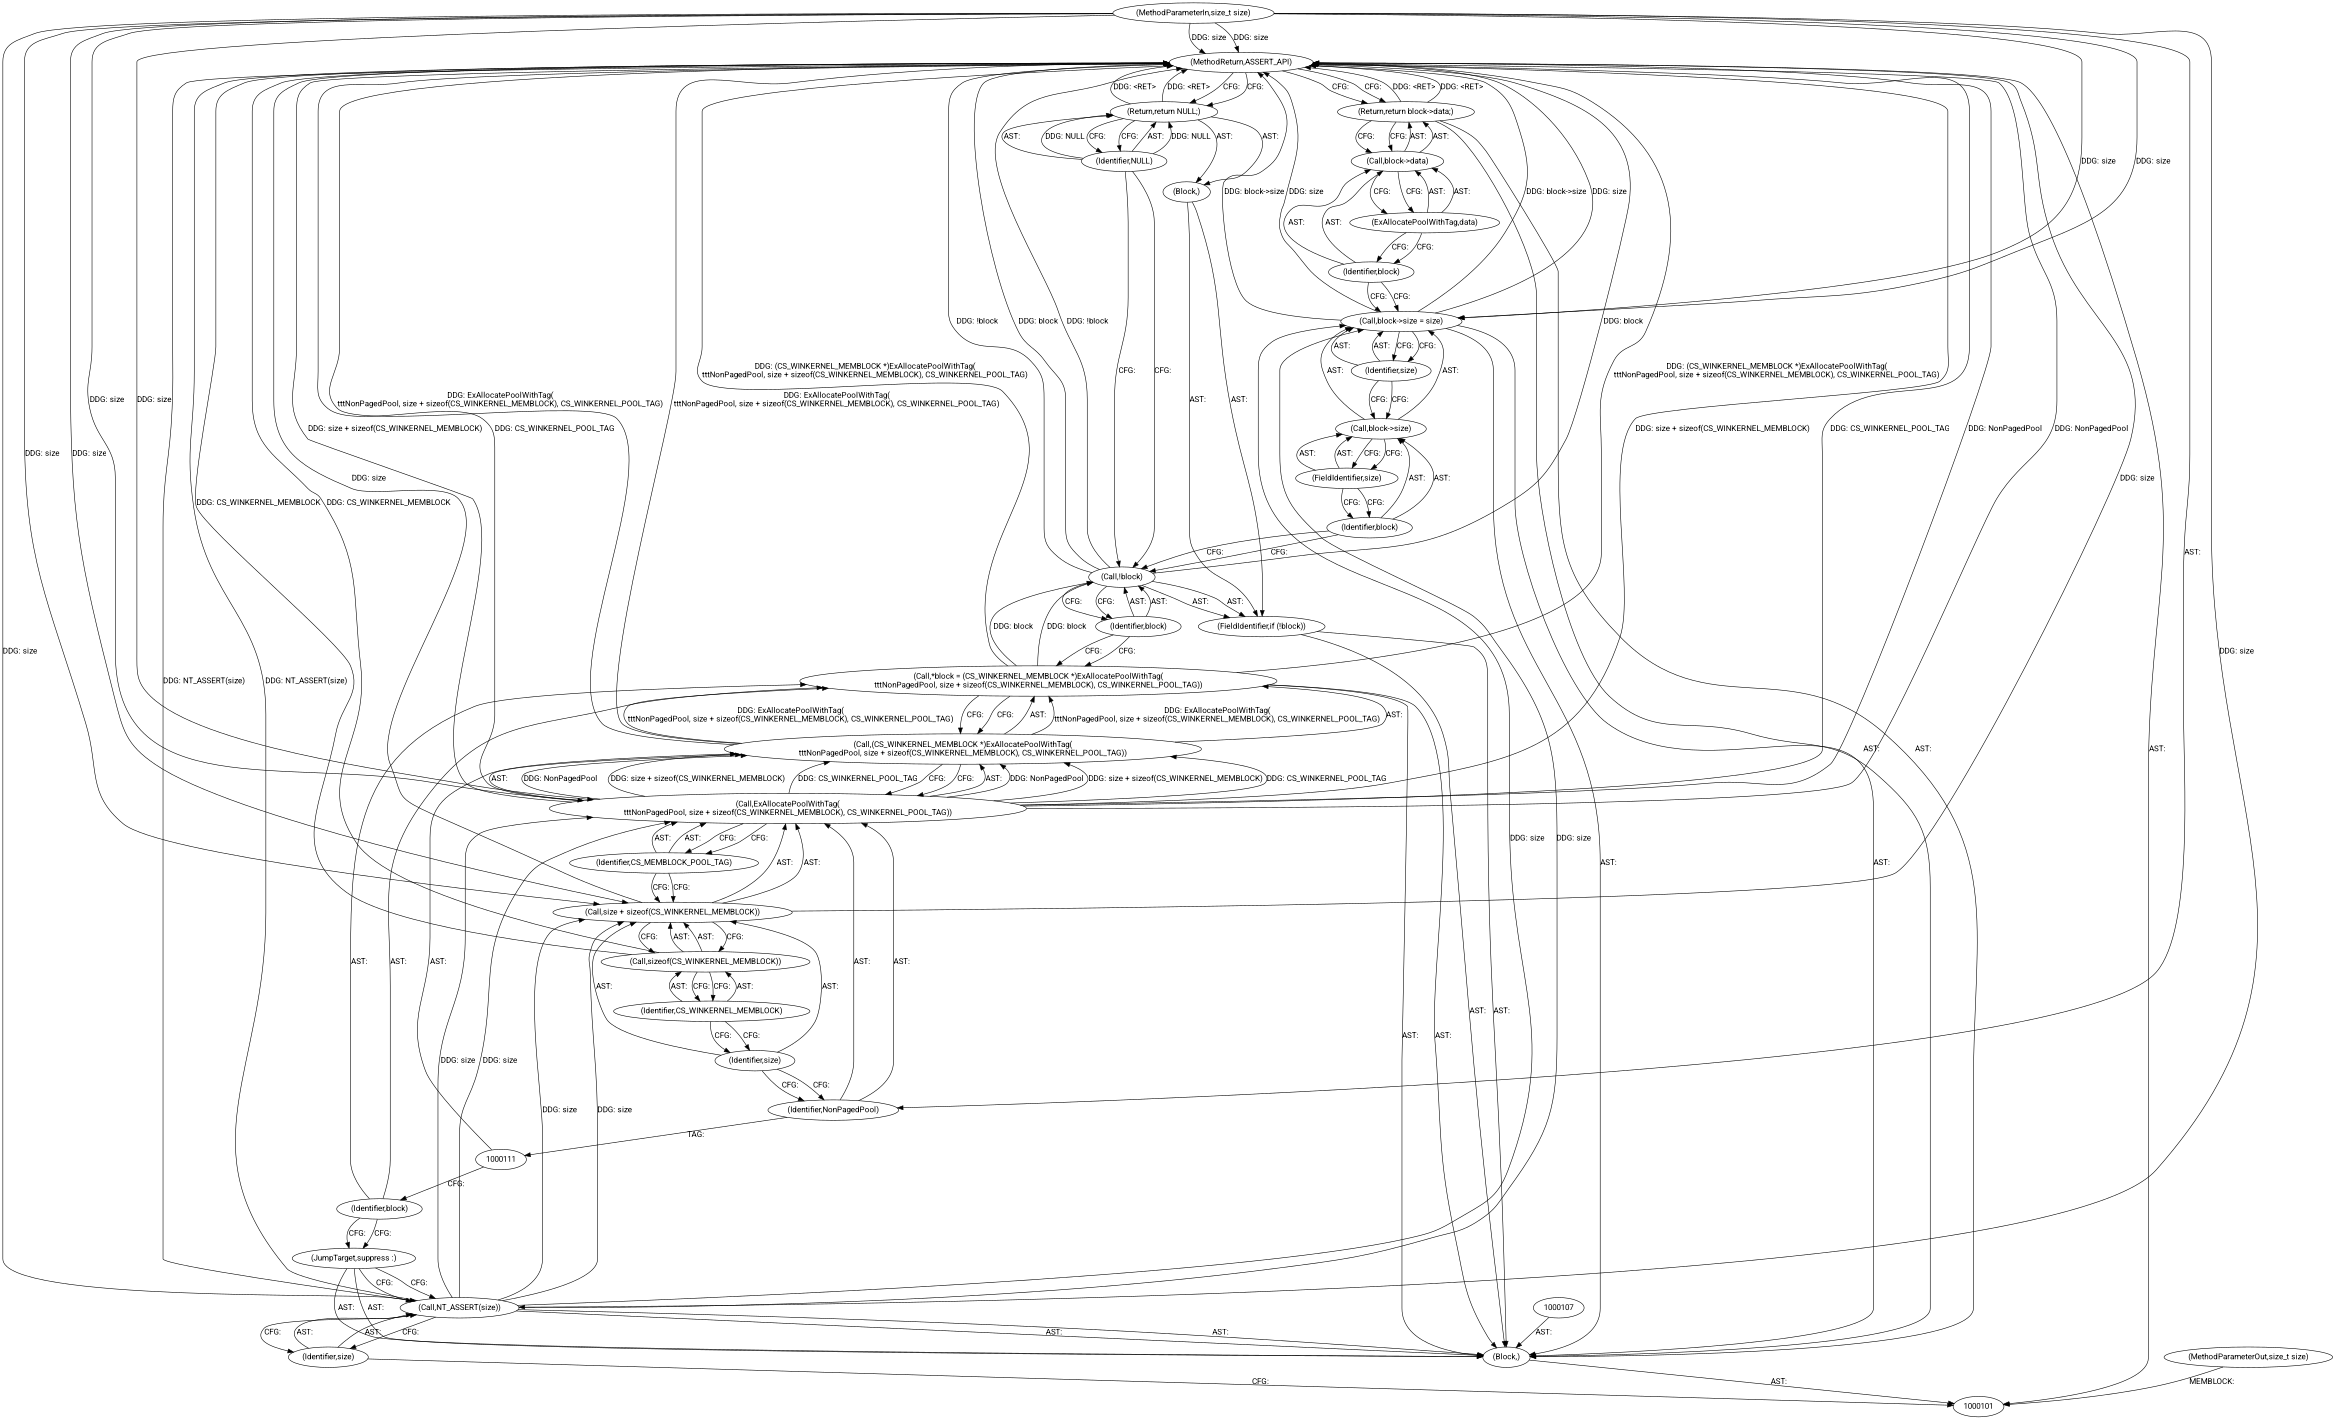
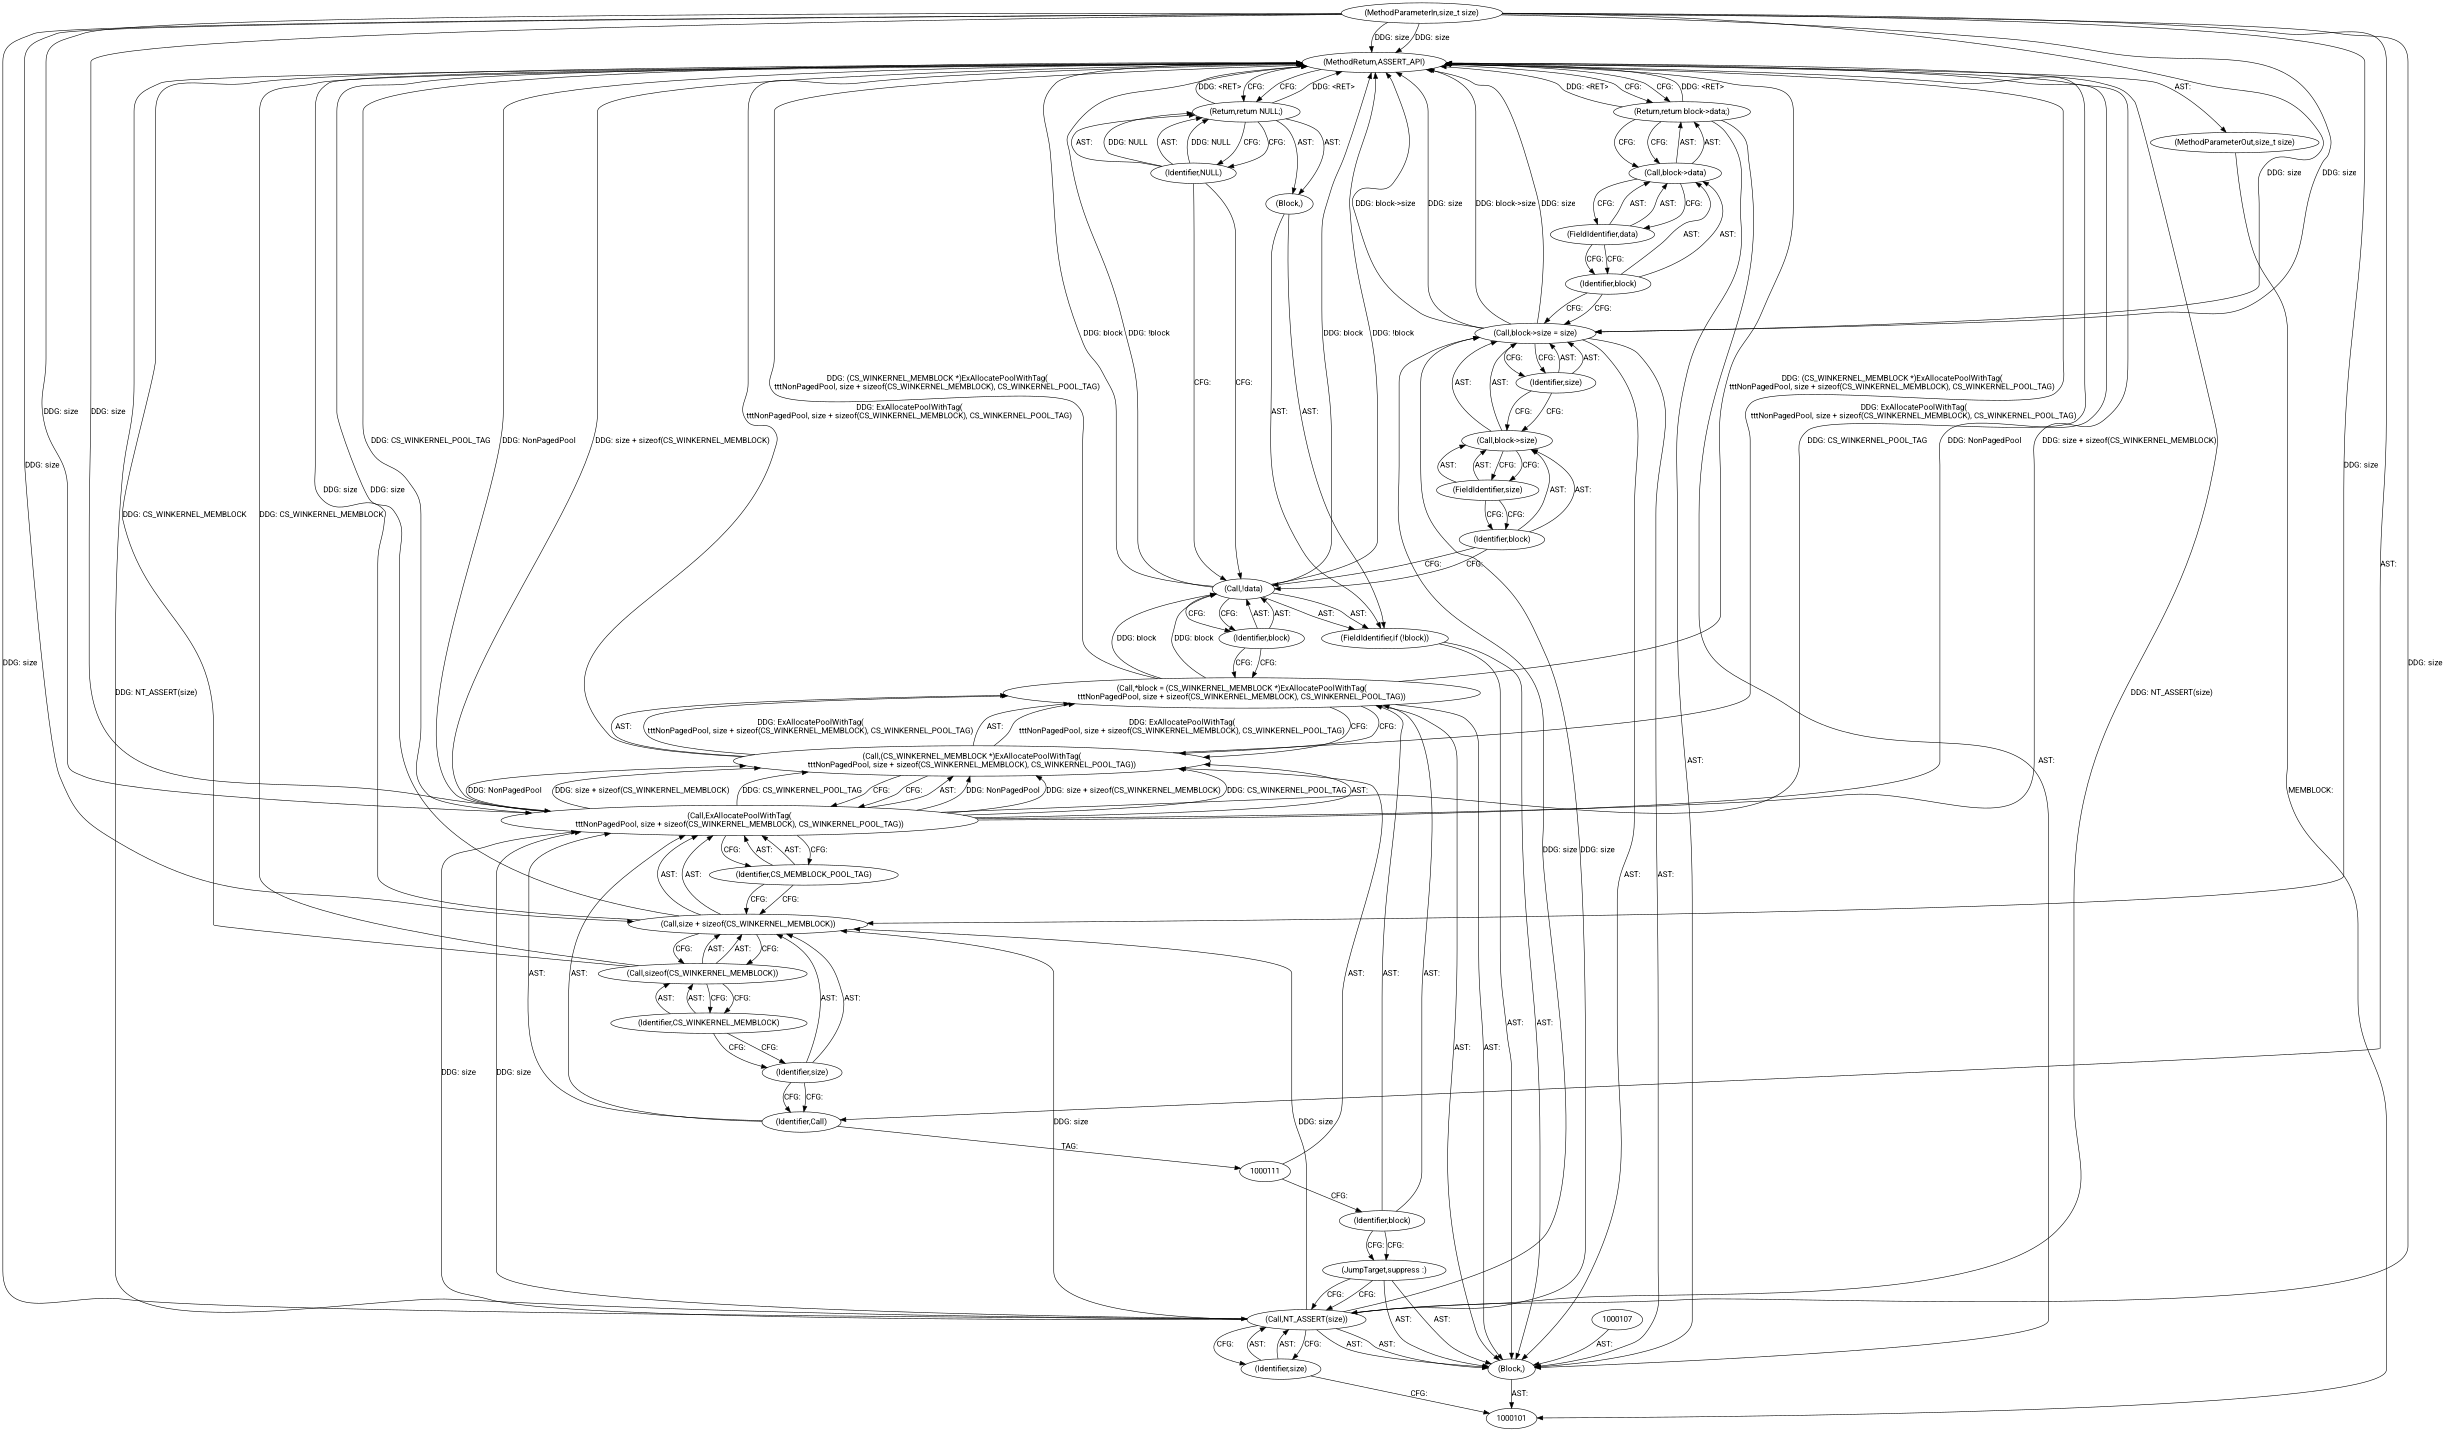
node "(ExAllocatePoolWithTag,data)": label "(ExAllocatePoolWithTag,data)" -> "(FieldIdentifier,data)"
edge "(MethodReturn,ASSERT_API)" -> "1000101": now "(MethodReturn,ASSERT_API)" -> "(MethodParameterOut,size_t size)"
node "(Call,!block)": label "(Call,!block)" -> "(Call,!data)"
node "(Identifier,NonPagedPool)": label "(Identifier,NonPagedPool)" -> "(Identifier,Call)"
